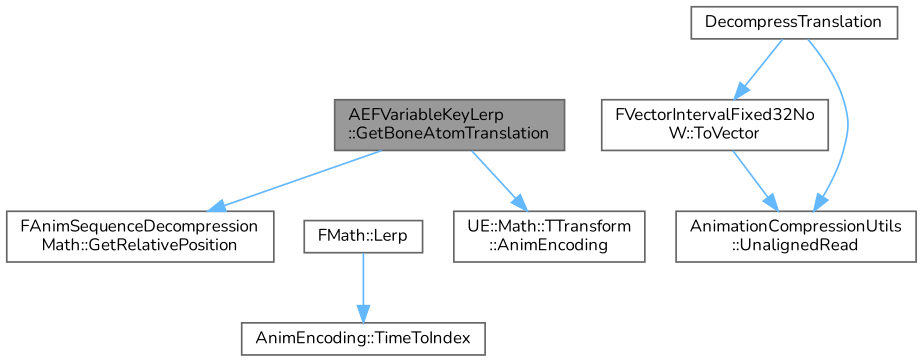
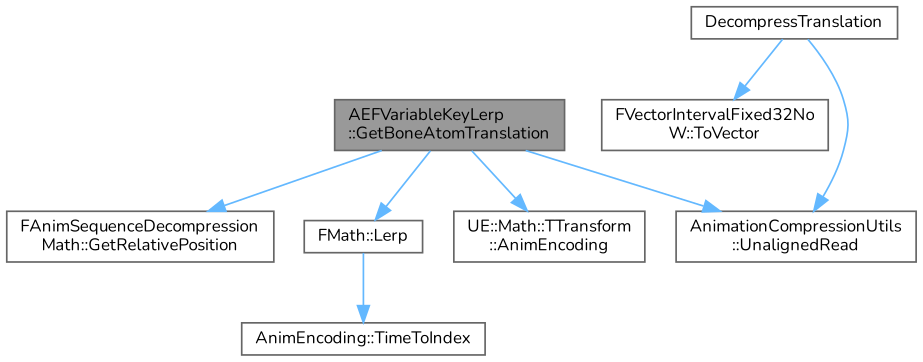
edge "FVectorIntervalFixed32No W::ToVector" -> "AnimationCompressionUtils ::UnalignedRead": now "AEFVariableKeyLerp ::GetBoneAtomTranslation" -> "AnimationCompressionUtils ::UnalignedRead"
edge "AEFVariableKeyLerp ::GetBoneAtomTranslation" -> "FMath::Lerp": added
